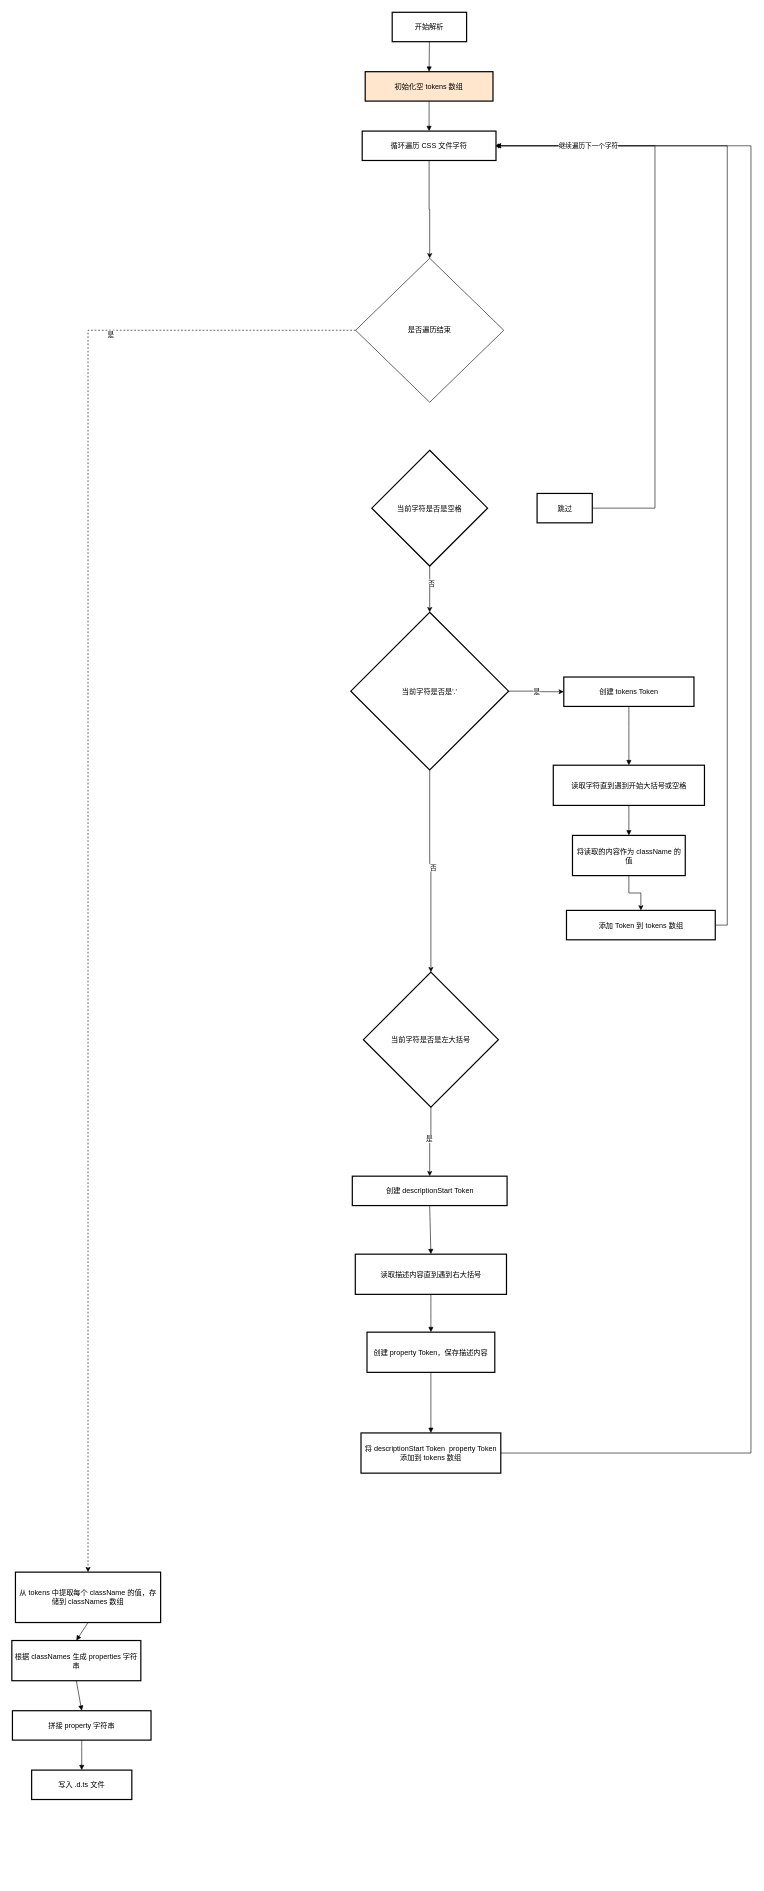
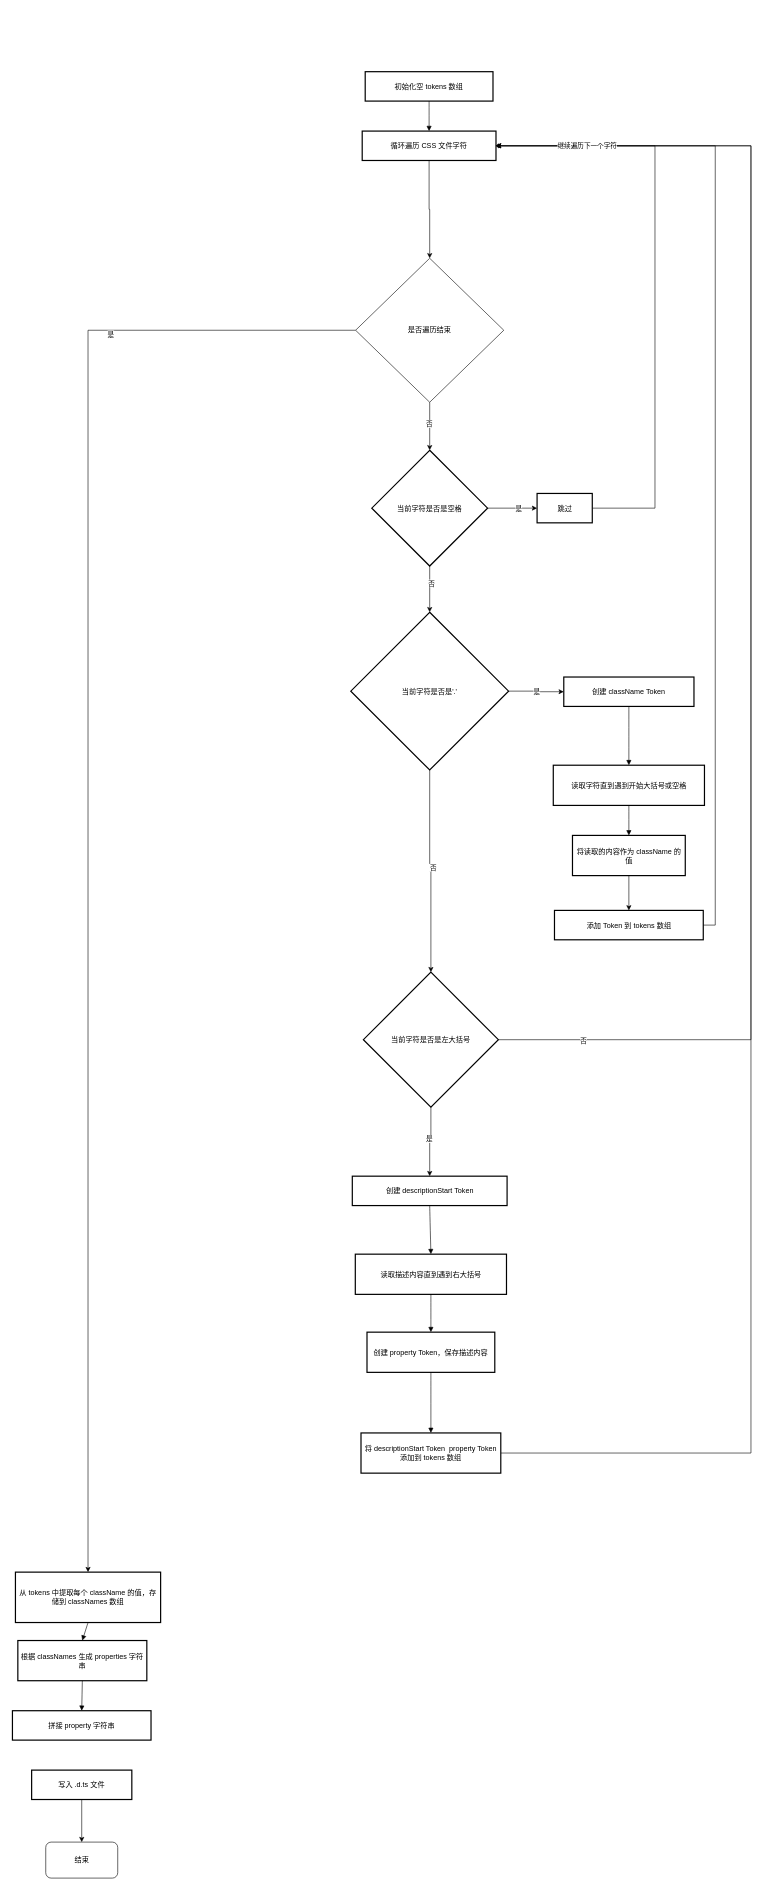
node "开始解析": removed
edge "开始解析" -> "初始化空 tokens 数组": removed
node "初始化空 tokens 数组": fillcolor #ffe6cc -> #ffffff
edge "是否遍历结束" -> "当前字符是否是空格": added, label "否"
edge "当前字符是否是空格" -> "跳过": added, label "是"
node "创建 tokens Token": label "创建 tokens Token" -> "创建 className Token"
edge "是否遍历结束" -> "从 tokens 中提取每个 className 的值，存储到 classNames 数组": style dashed -> solid
node "添加 Token 到 tokens 数组": moved (641, 925) -> (629, 925)
edge "当前字符是否是左大括号" -> "循环遍历 CSS 文件字符": added, label "否"
node "根据 classNames 生成 properties 字符串": moved (76, 1661) -> (82, 1661)
edge "拼接 property 字符串" -> "写入 .d.ts 文件": removed
edge "写入 .d.ts 文件" -> "结束": added
node "结束": added
